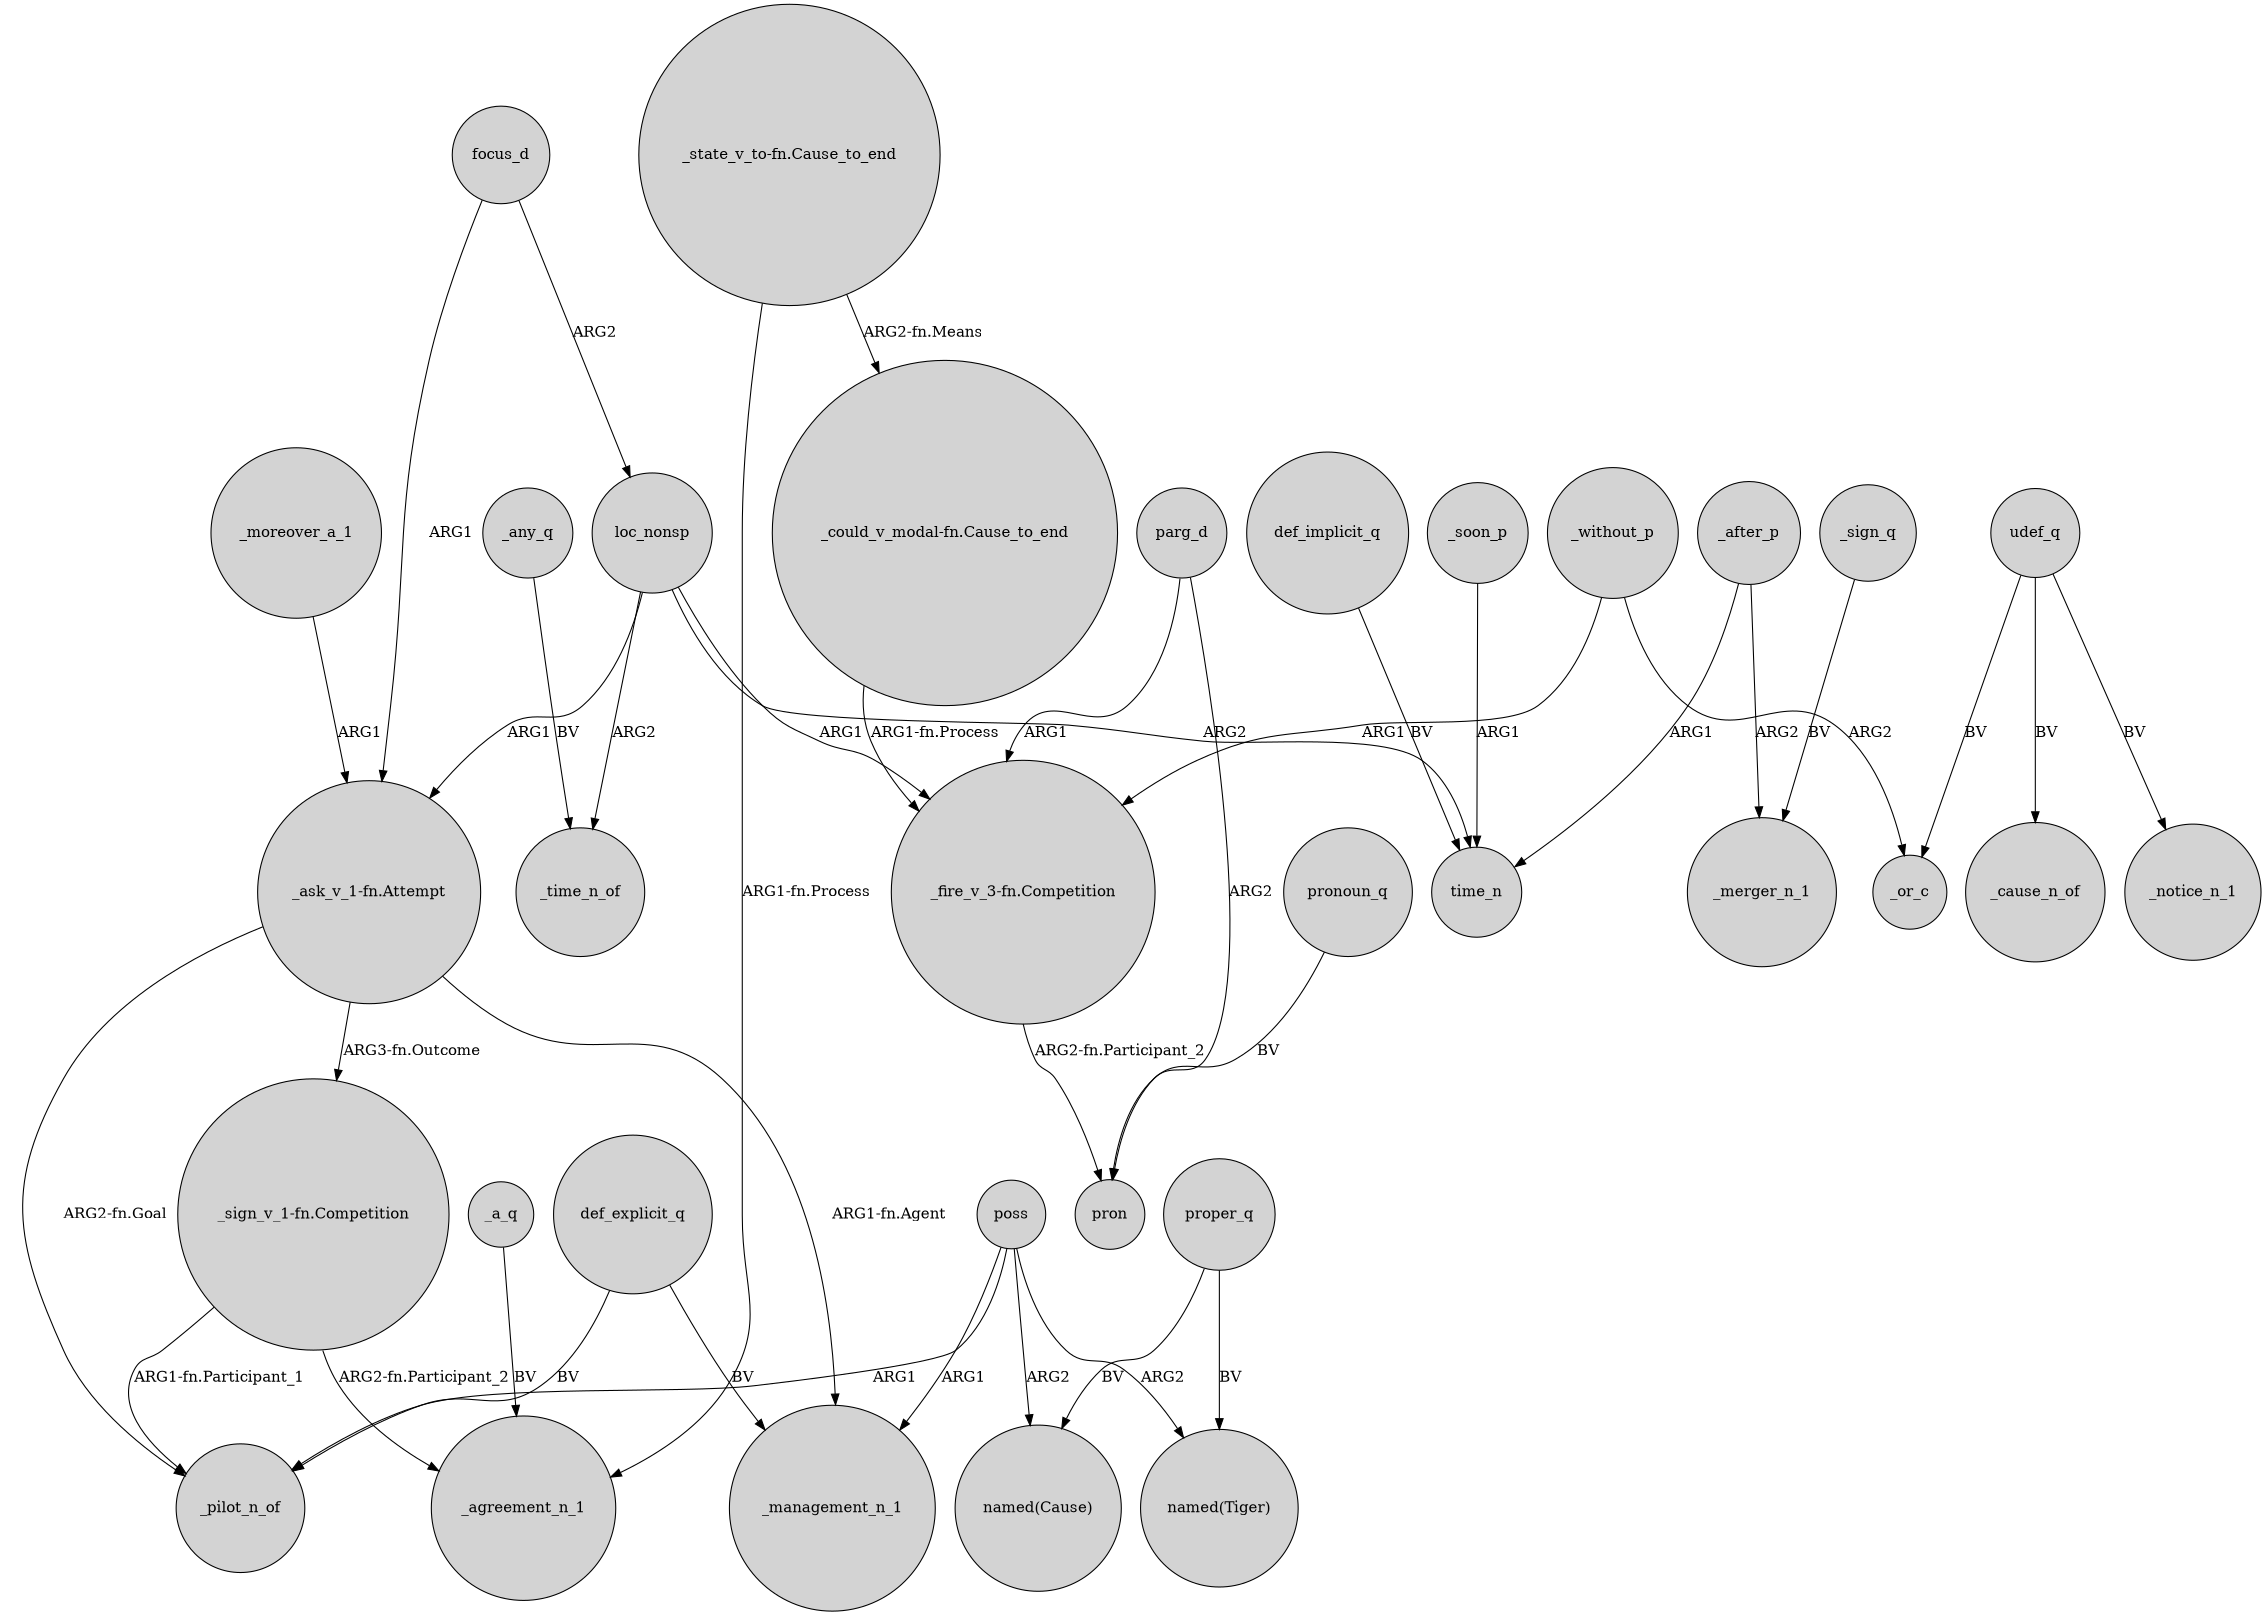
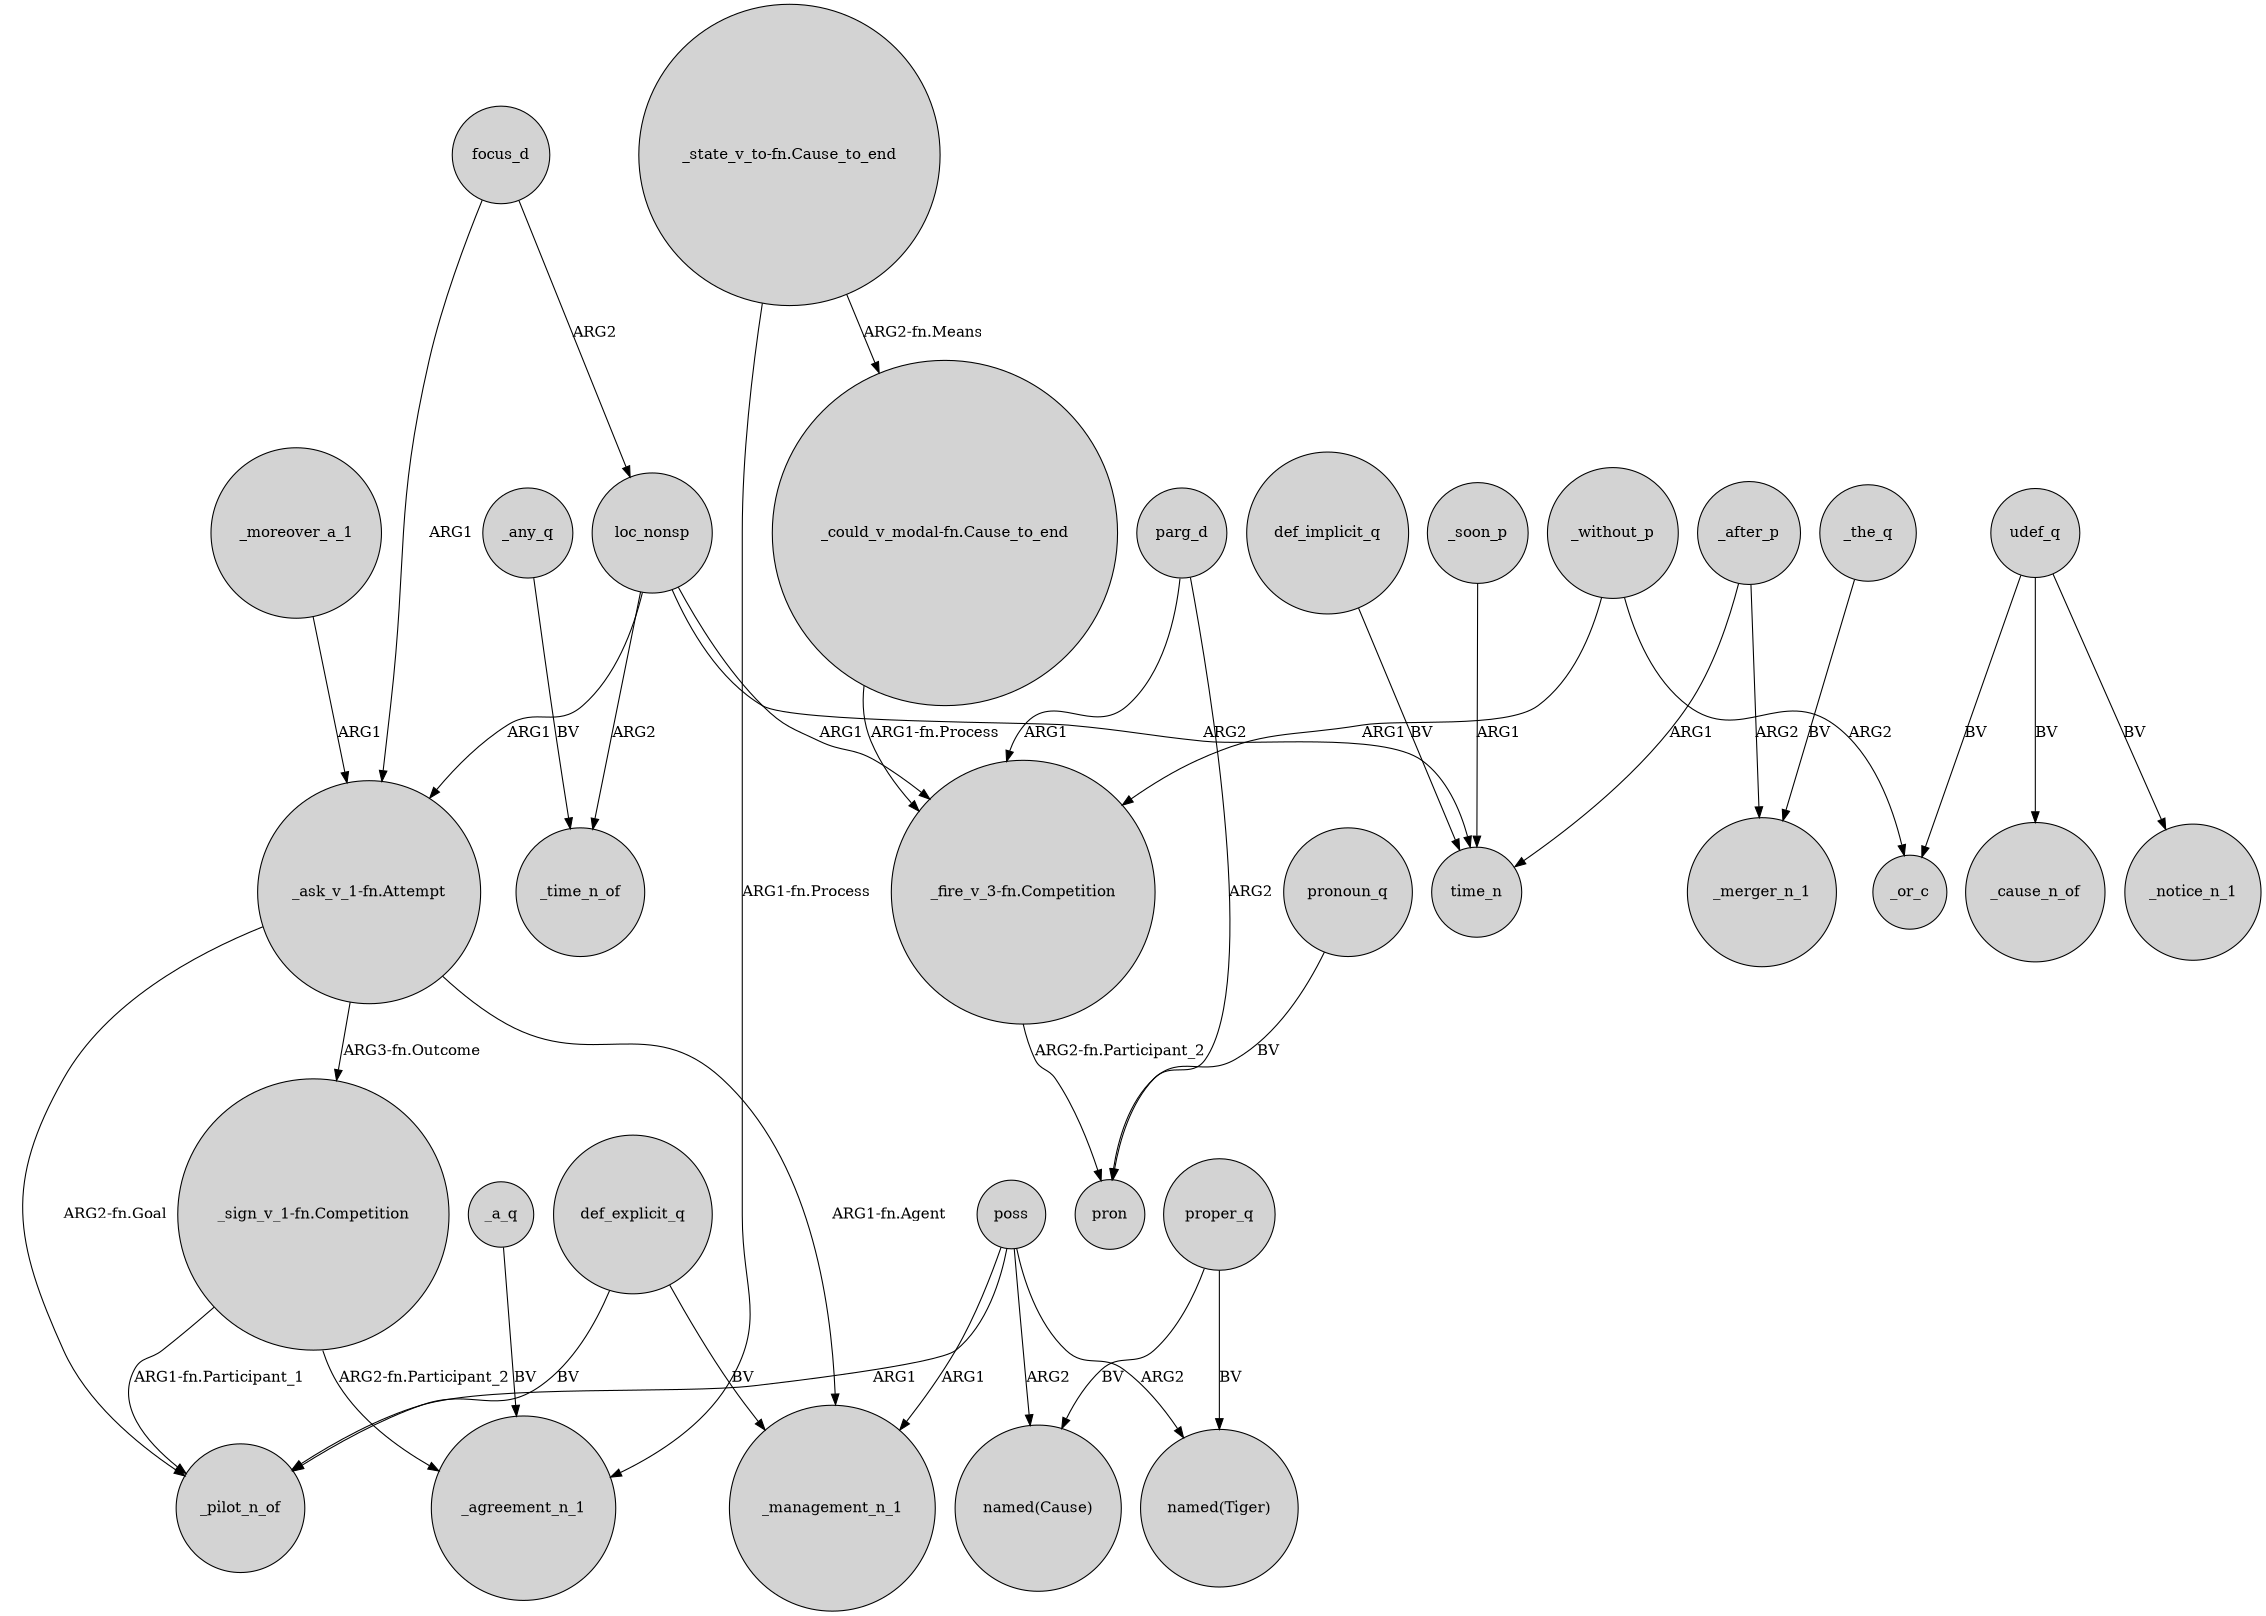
node "_sign_q": label "_sign_q" -> "_the_q"
